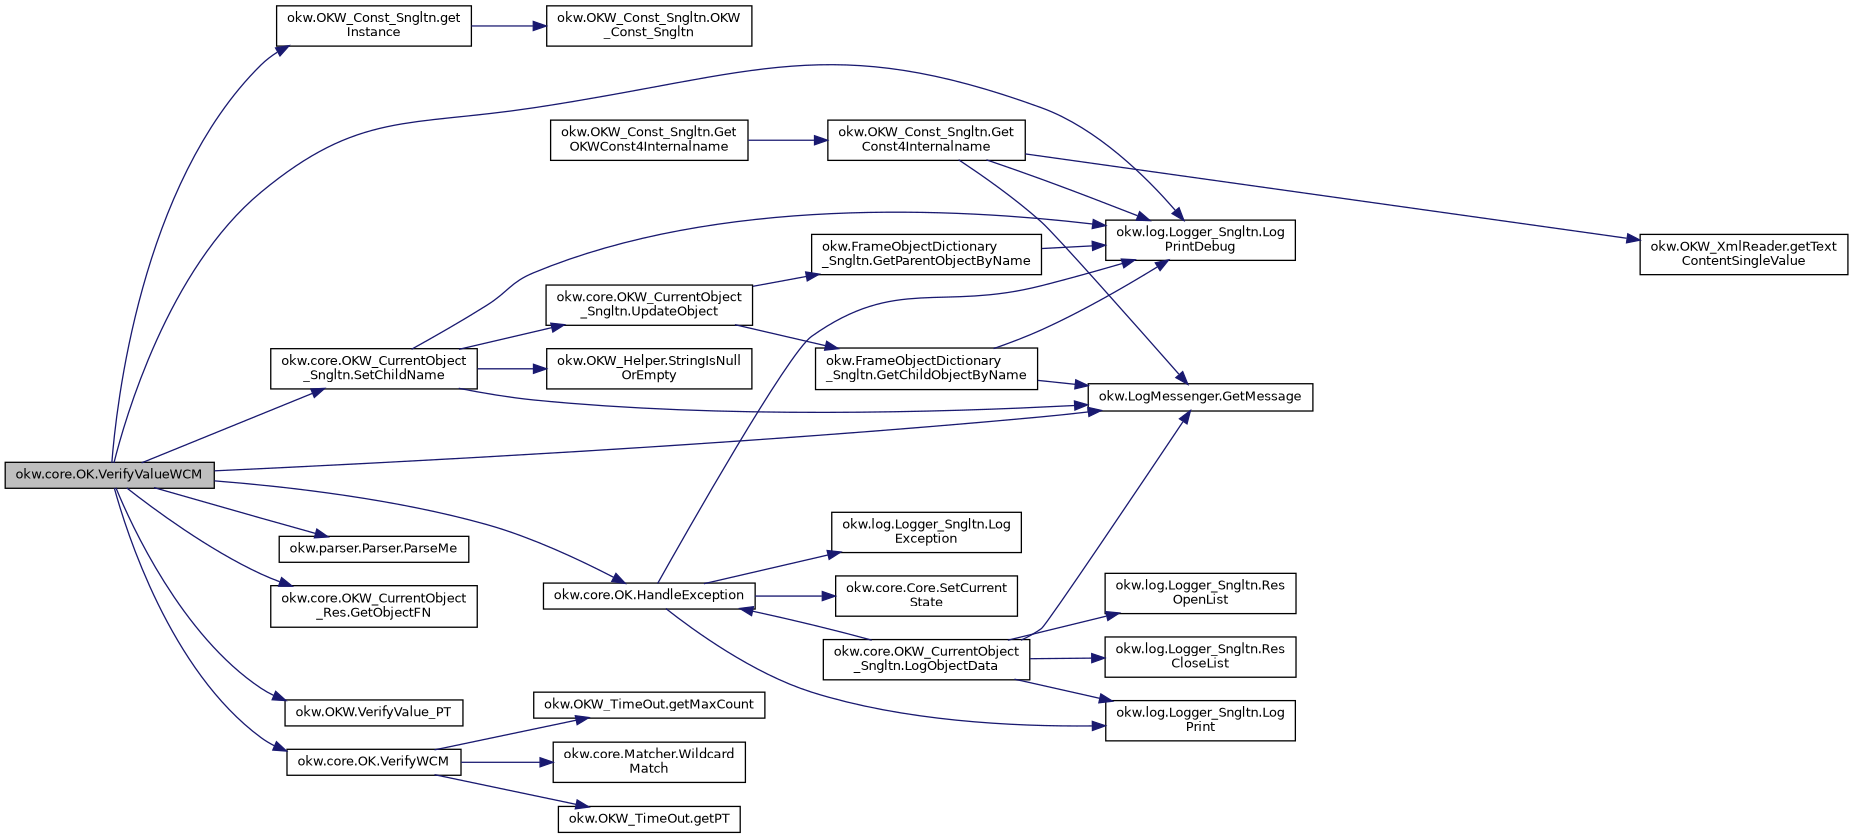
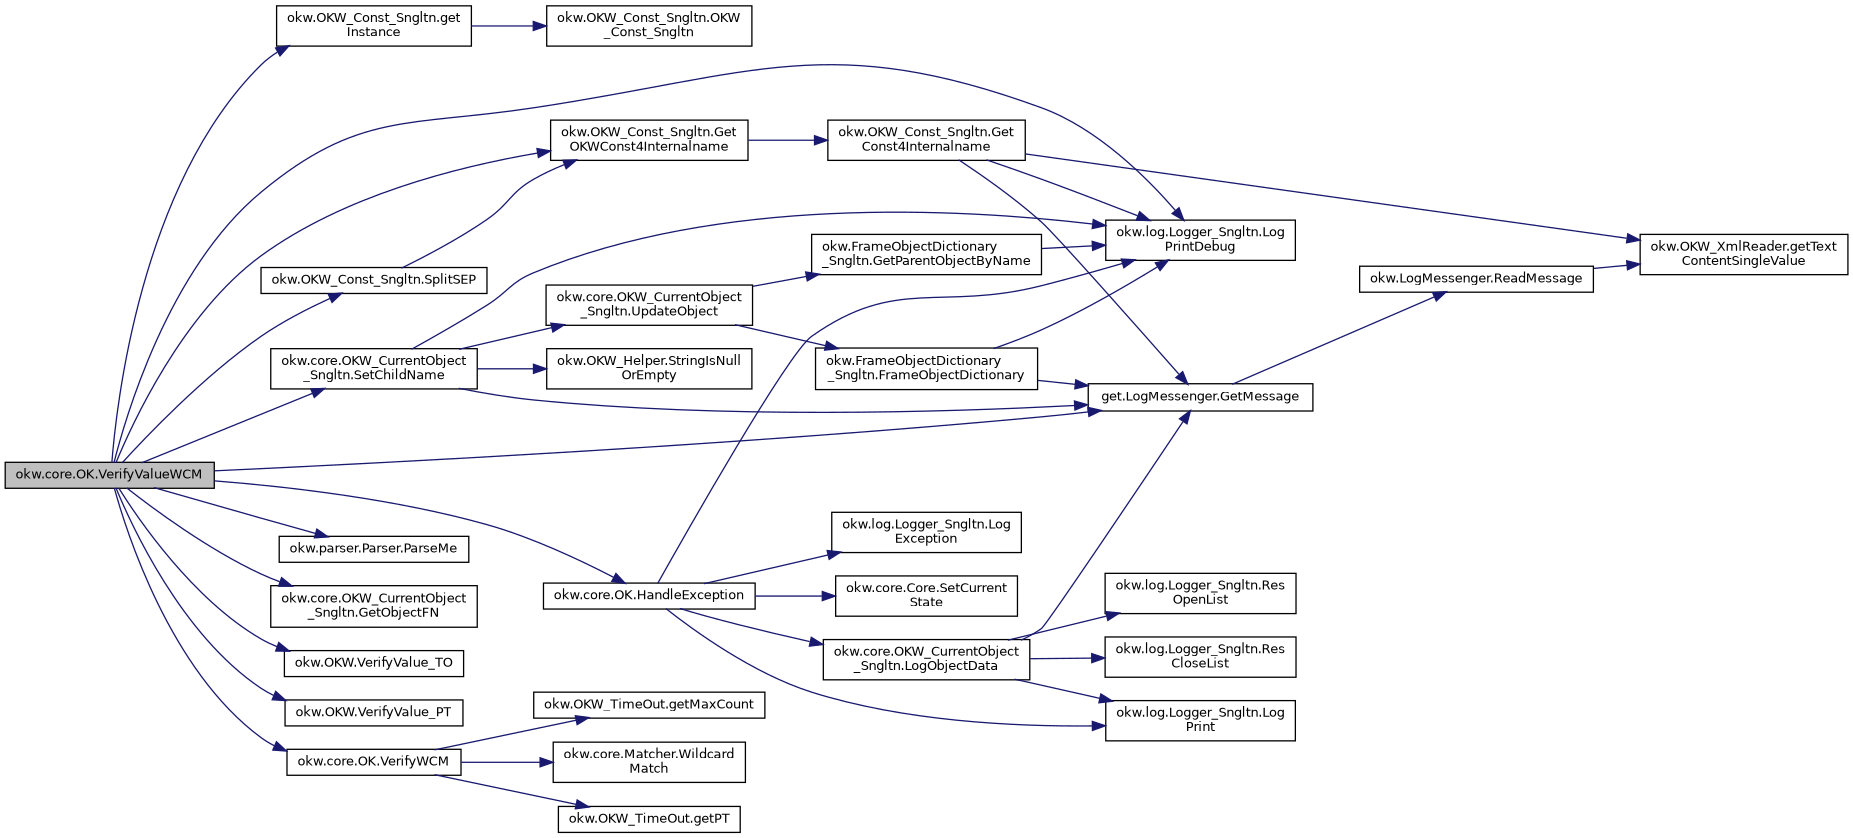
edge "okw.core.OK.VerifyValueWCM" -> "okw.OKW_Const_Sngltn.Get OKWConst4Internalname": added
node "okw.LogMessenger.ReadMessage": added
node "okw.OKW_Const_Sngltn.SplitSEP": added
node "okw.FrameObjectDictionary _Sngltn.GetChildObjectByName": label "okw.FrameObjectDictionary _Sngltn.GetChildObjectByName" -> "okw.FrameObjectDictionary _Sngltn.FrameObjectDictionary"
node "okw.LogMessenger.GetMessage": label "okw.LogMessenger.GetMessage" -> "get.LogMessenger.GetMessage"
node "okw.core.OKW_CurrentObject _Res.GetObjectFN": label "okw.core.OKW_CurrentObject _Res.GetObjectFN" -> "okw.core.OKW_CurrentObject _Sngltn.GetObjectFN"
edge "okw.core.OKW_CurrentObject _Sngltn.LogObjectData" -> "okw.core.OK.HandleException": reversed
node "okw.OKW.VerifyValue_TO": added
